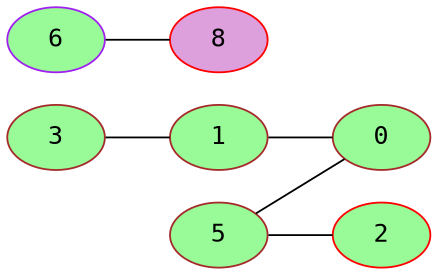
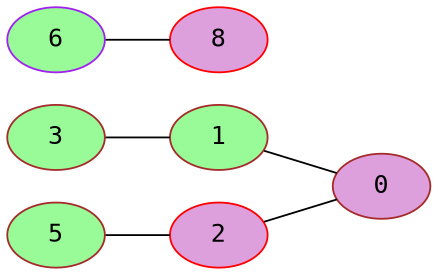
node "0": fillcolor palegreen -> plum
edge "0" -- "5": now "0" -- "2"
node "2": fillcolor palegreen -> plum
